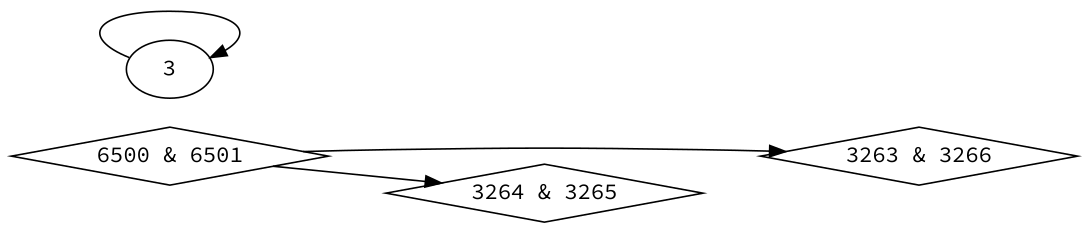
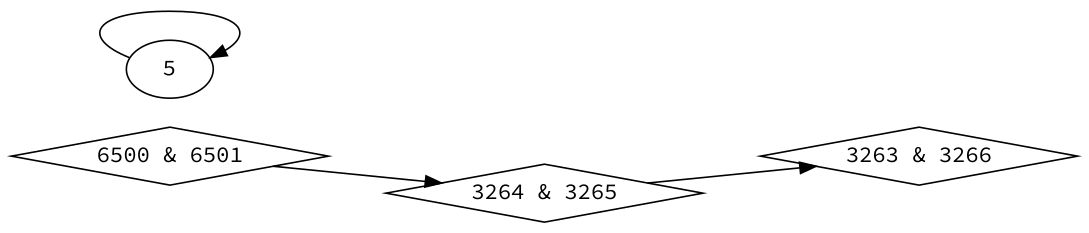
node "3": label "3" -> "5"
edge "6500 & 6501" -> "3263 & 3266": now "3264 & 3265" -> "3263 & 3266"
